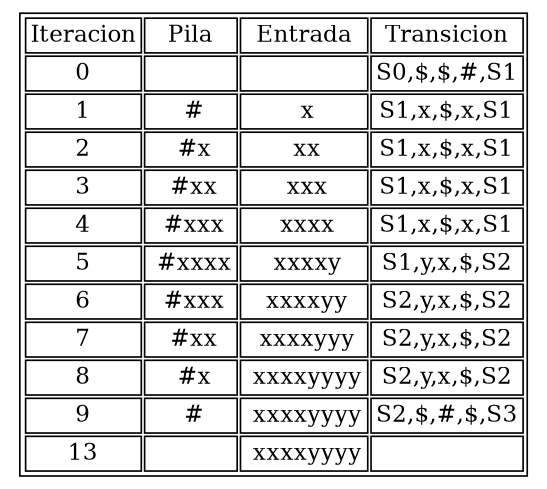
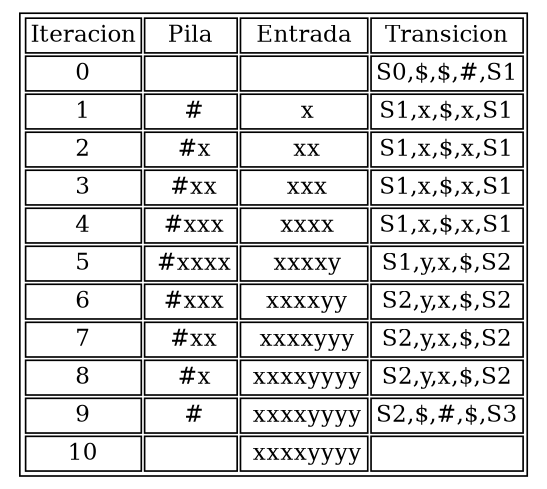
node "Iteracion": text "13" -> "10"
